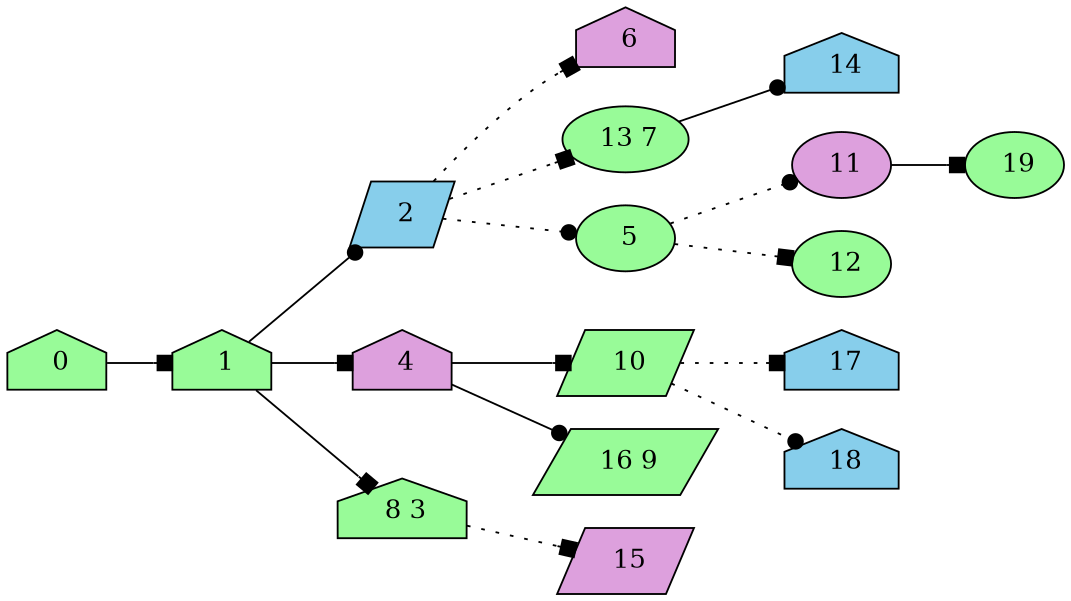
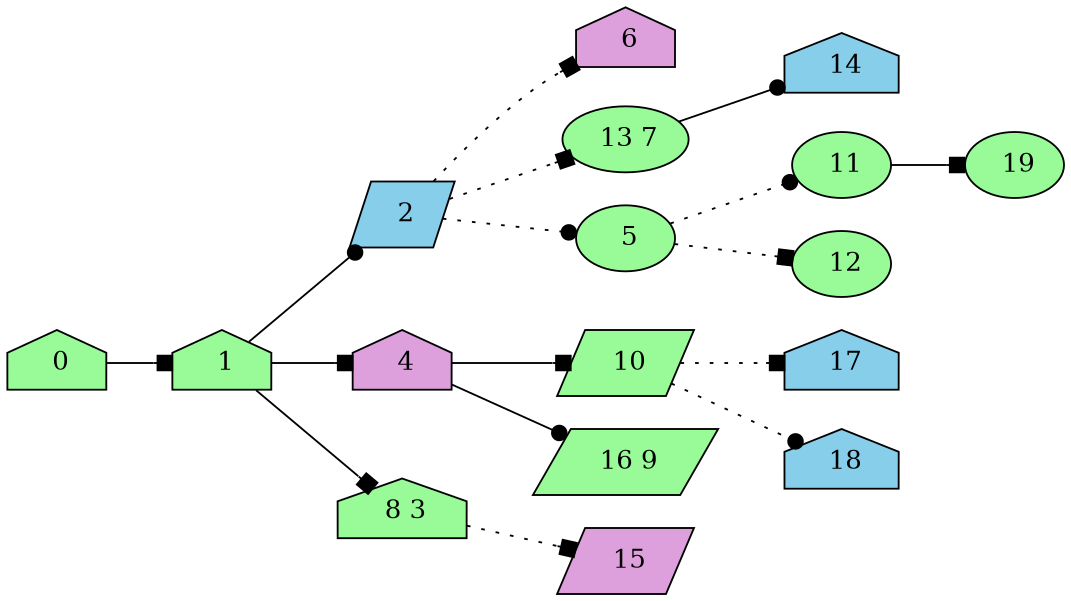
node "11": fillcolor plum -> palegreen
